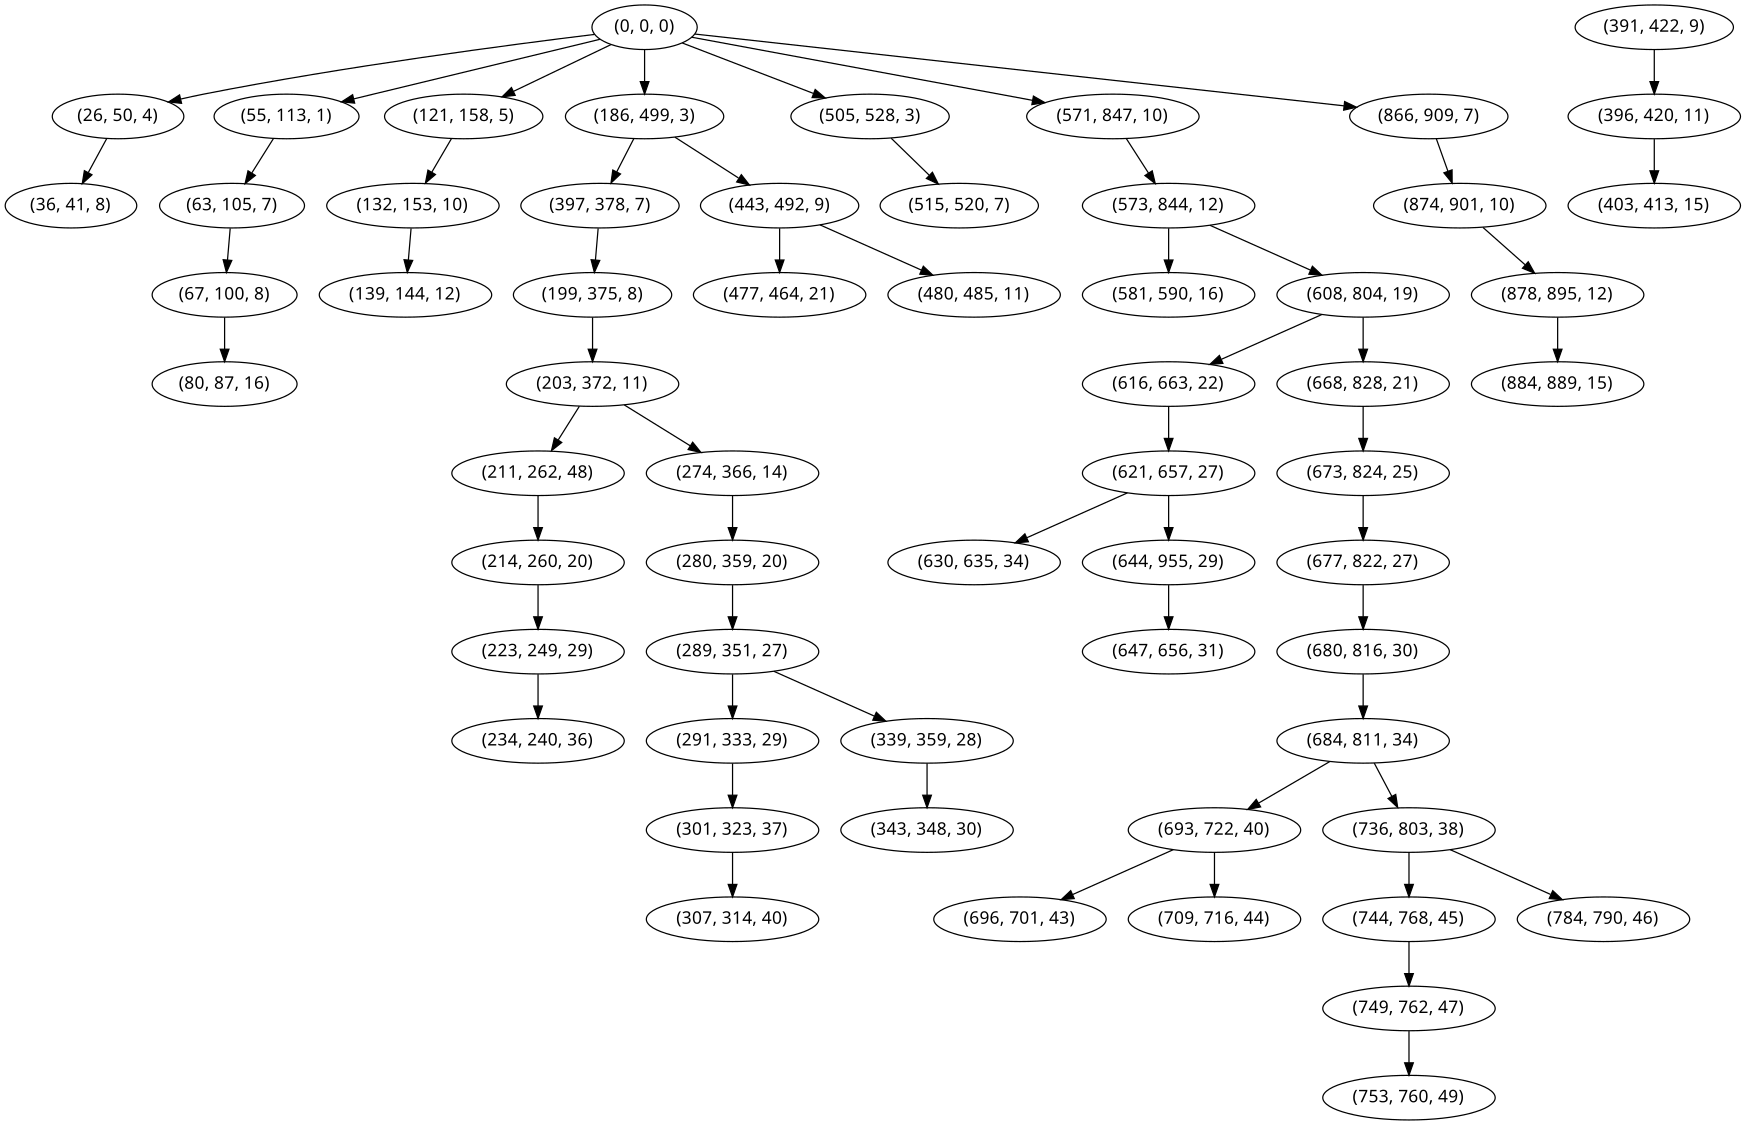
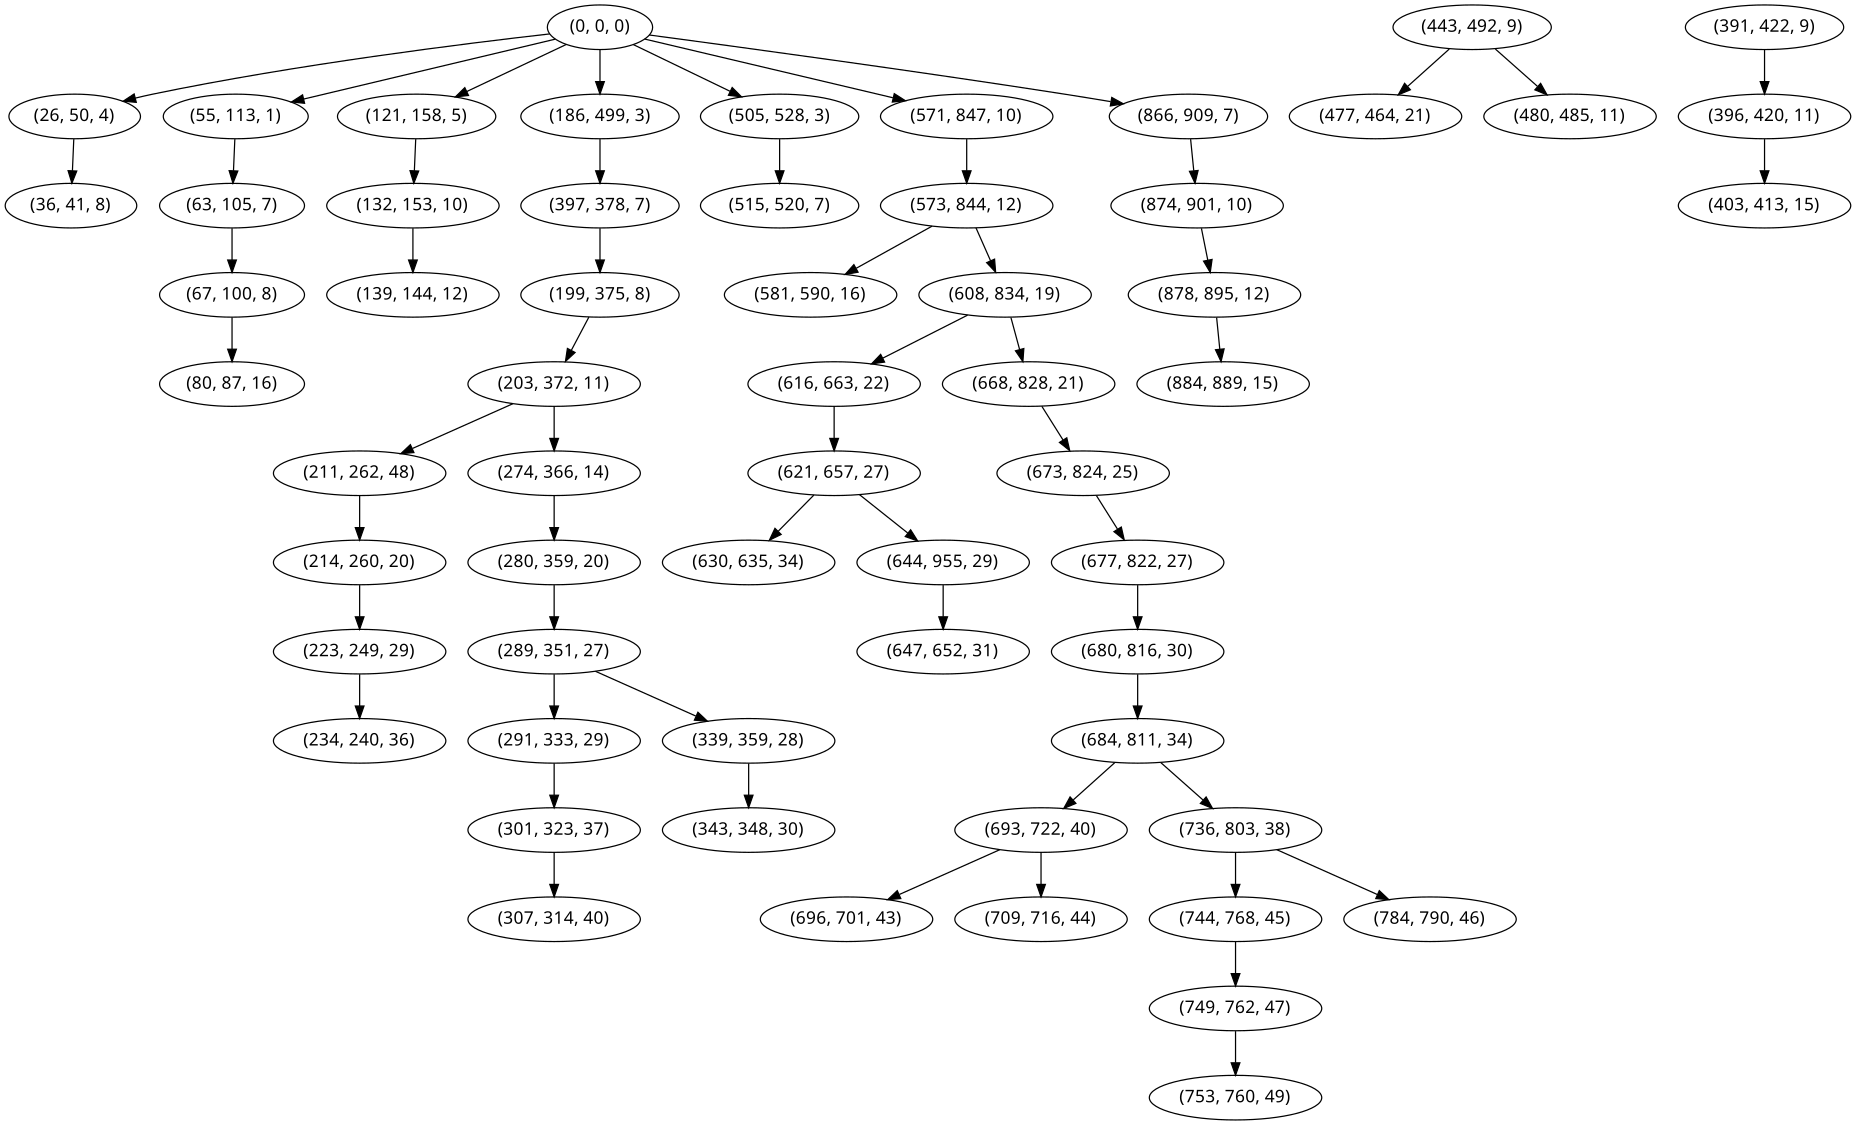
edge "(186, 499, 3)" -> "(443, 492, 9)": removed
node "(608, 804, 19)": label "(608, 804, 19)" -> "(608, 834, 19)"
node "(647, 656, 31)": label "(647, 656, 31)" -> "(647, 652, 31)"
